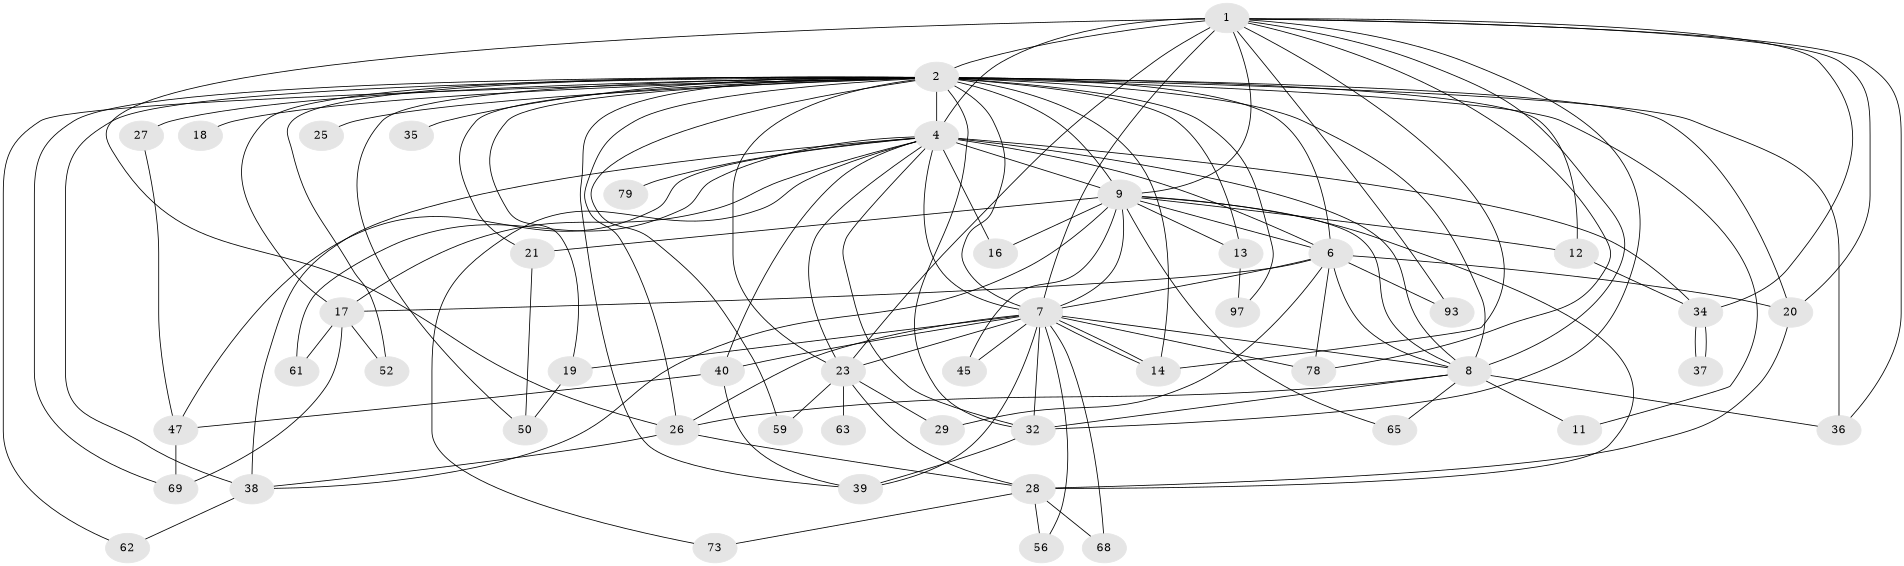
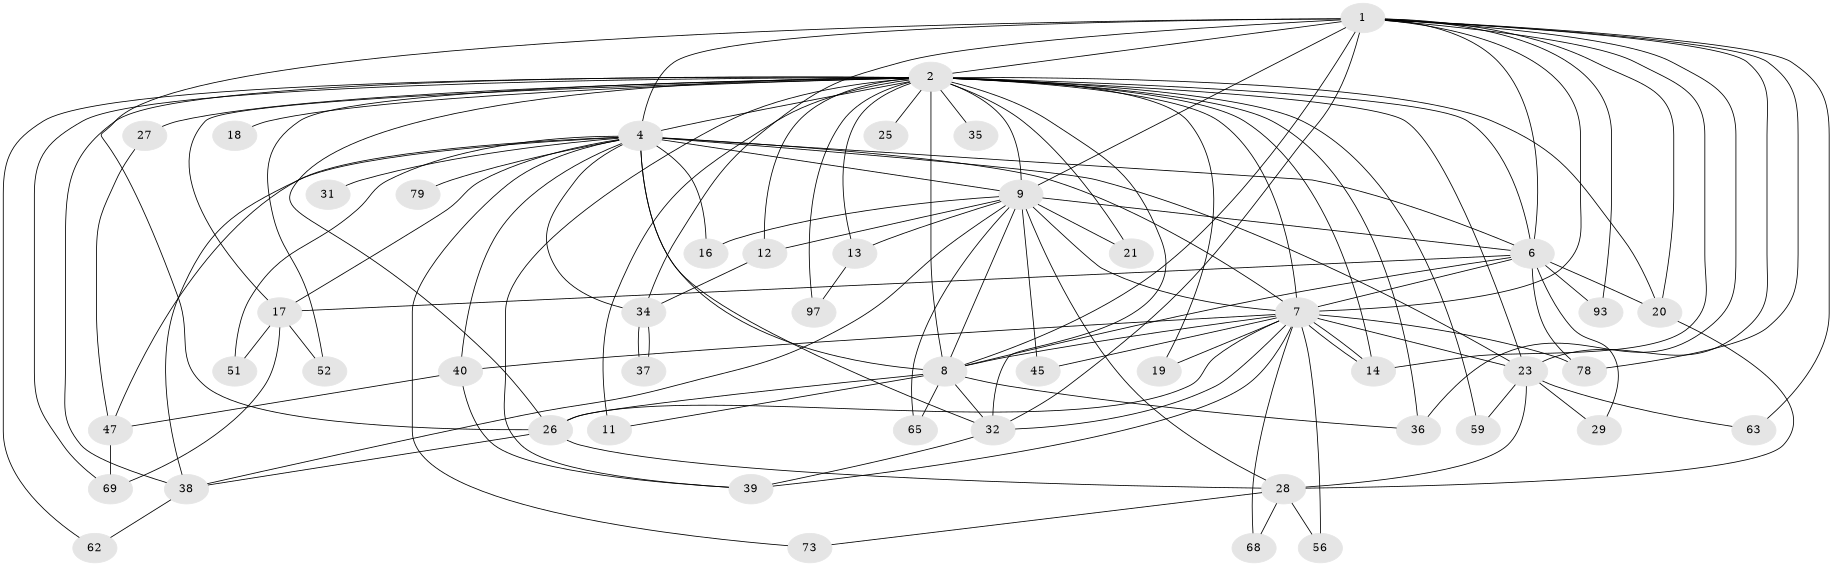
edge "1" -- "63": added
edge "1" -- "6": added
node "31": added
node "61": label "61" -> "51"
node "50": removed
